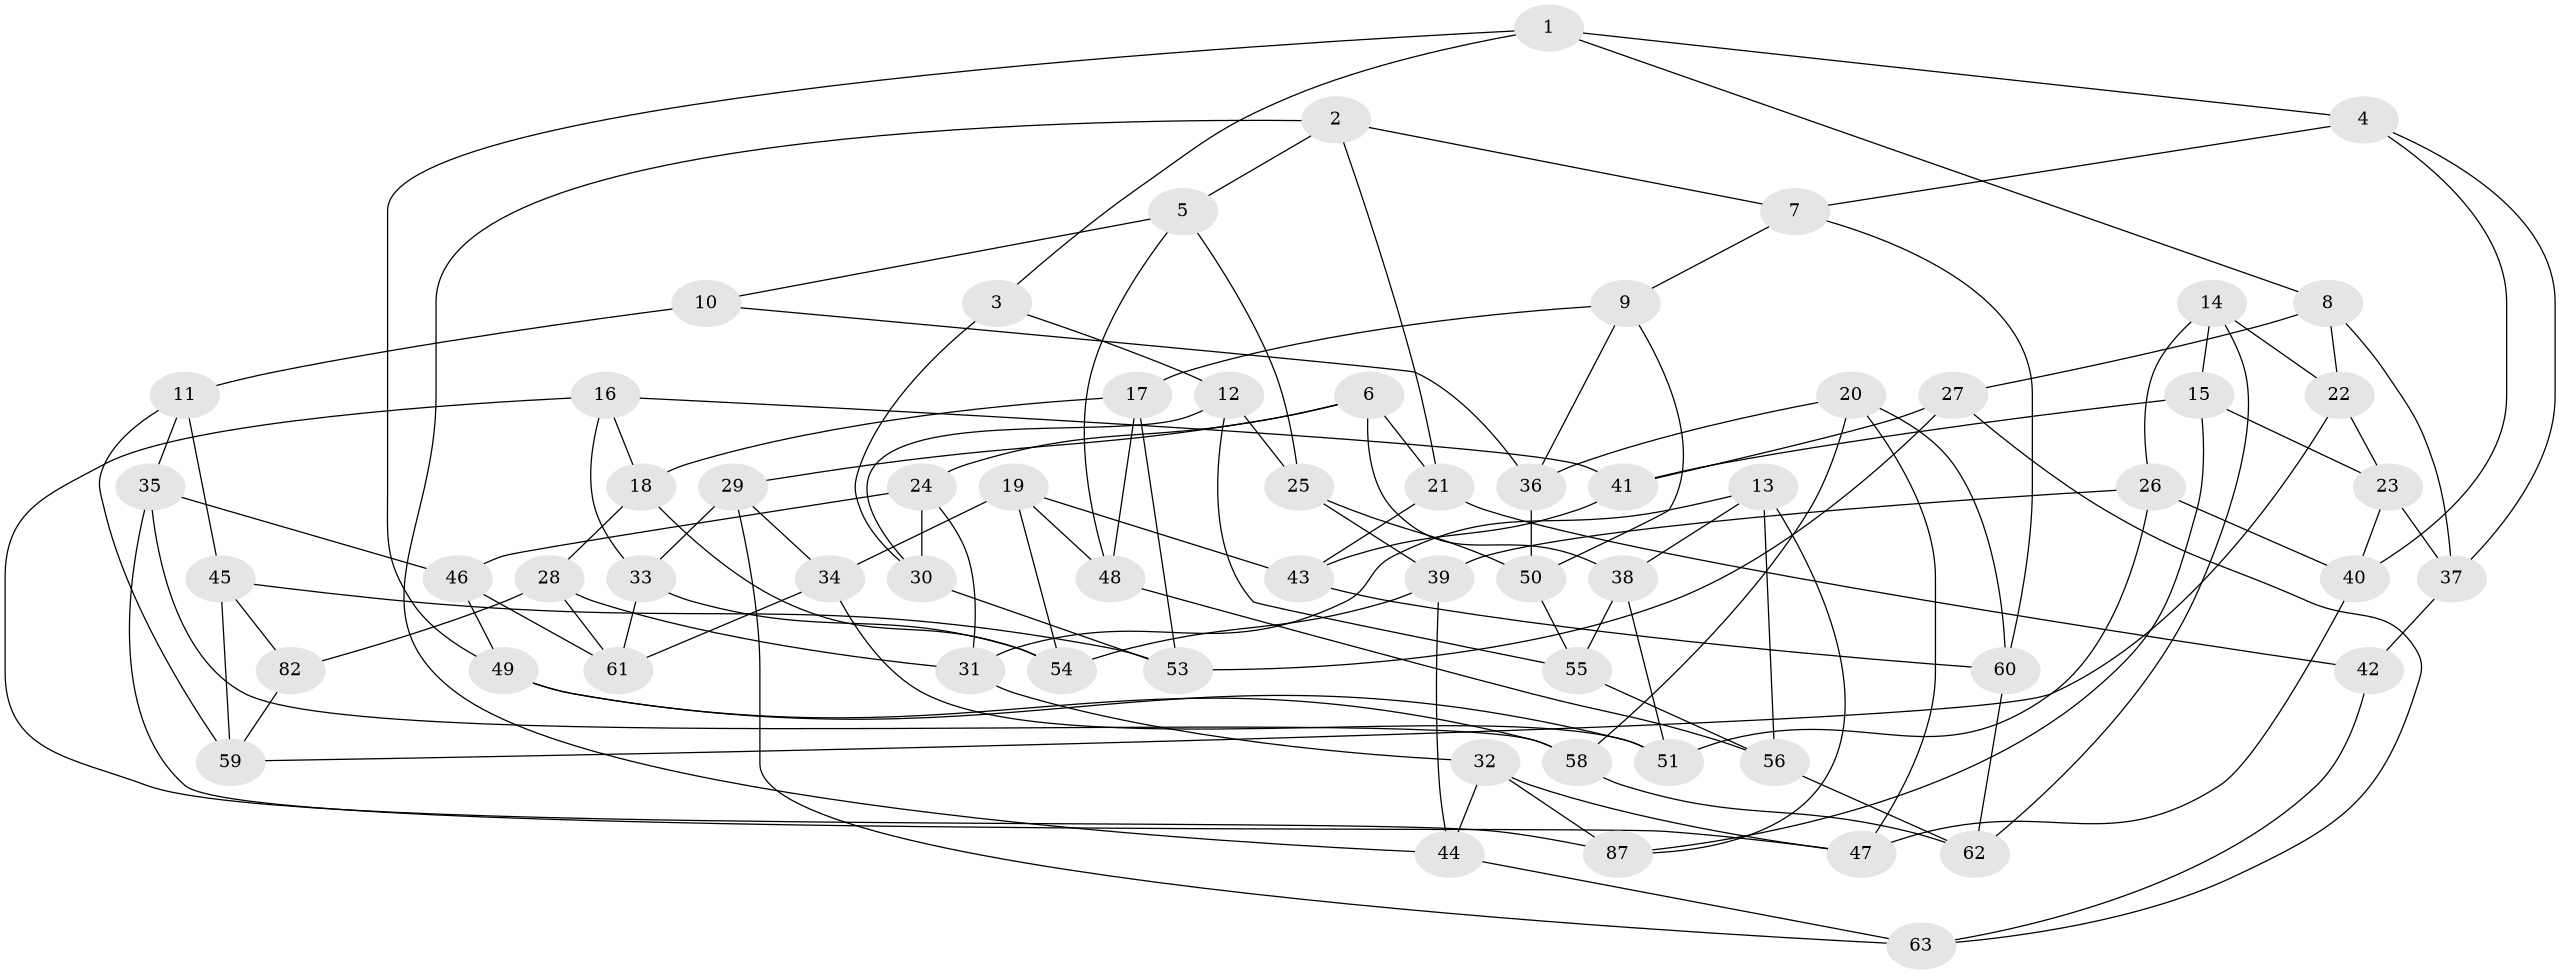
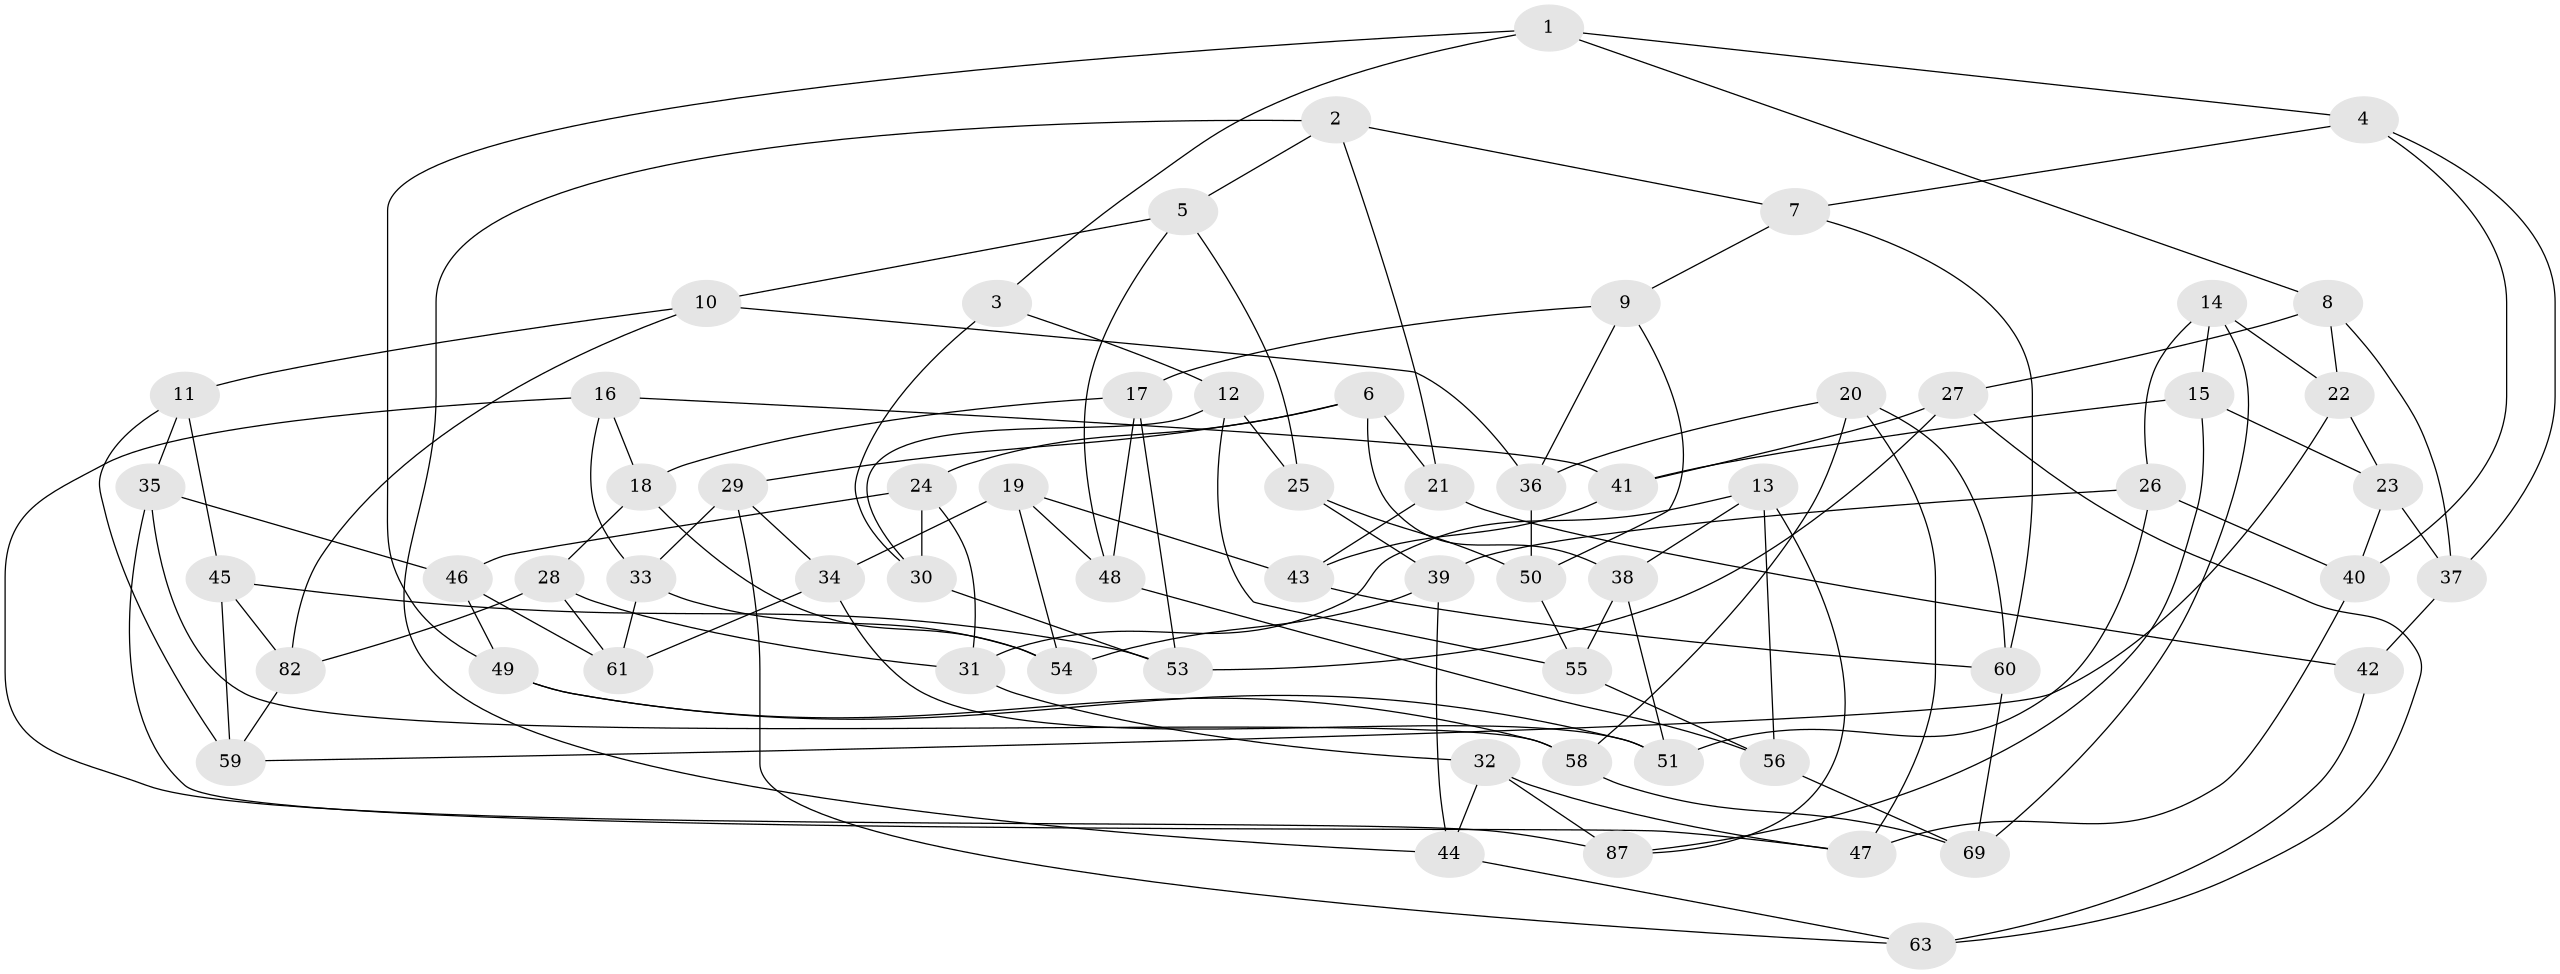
edge "10" -- "82": added
node "62": label "62" -> "69"
